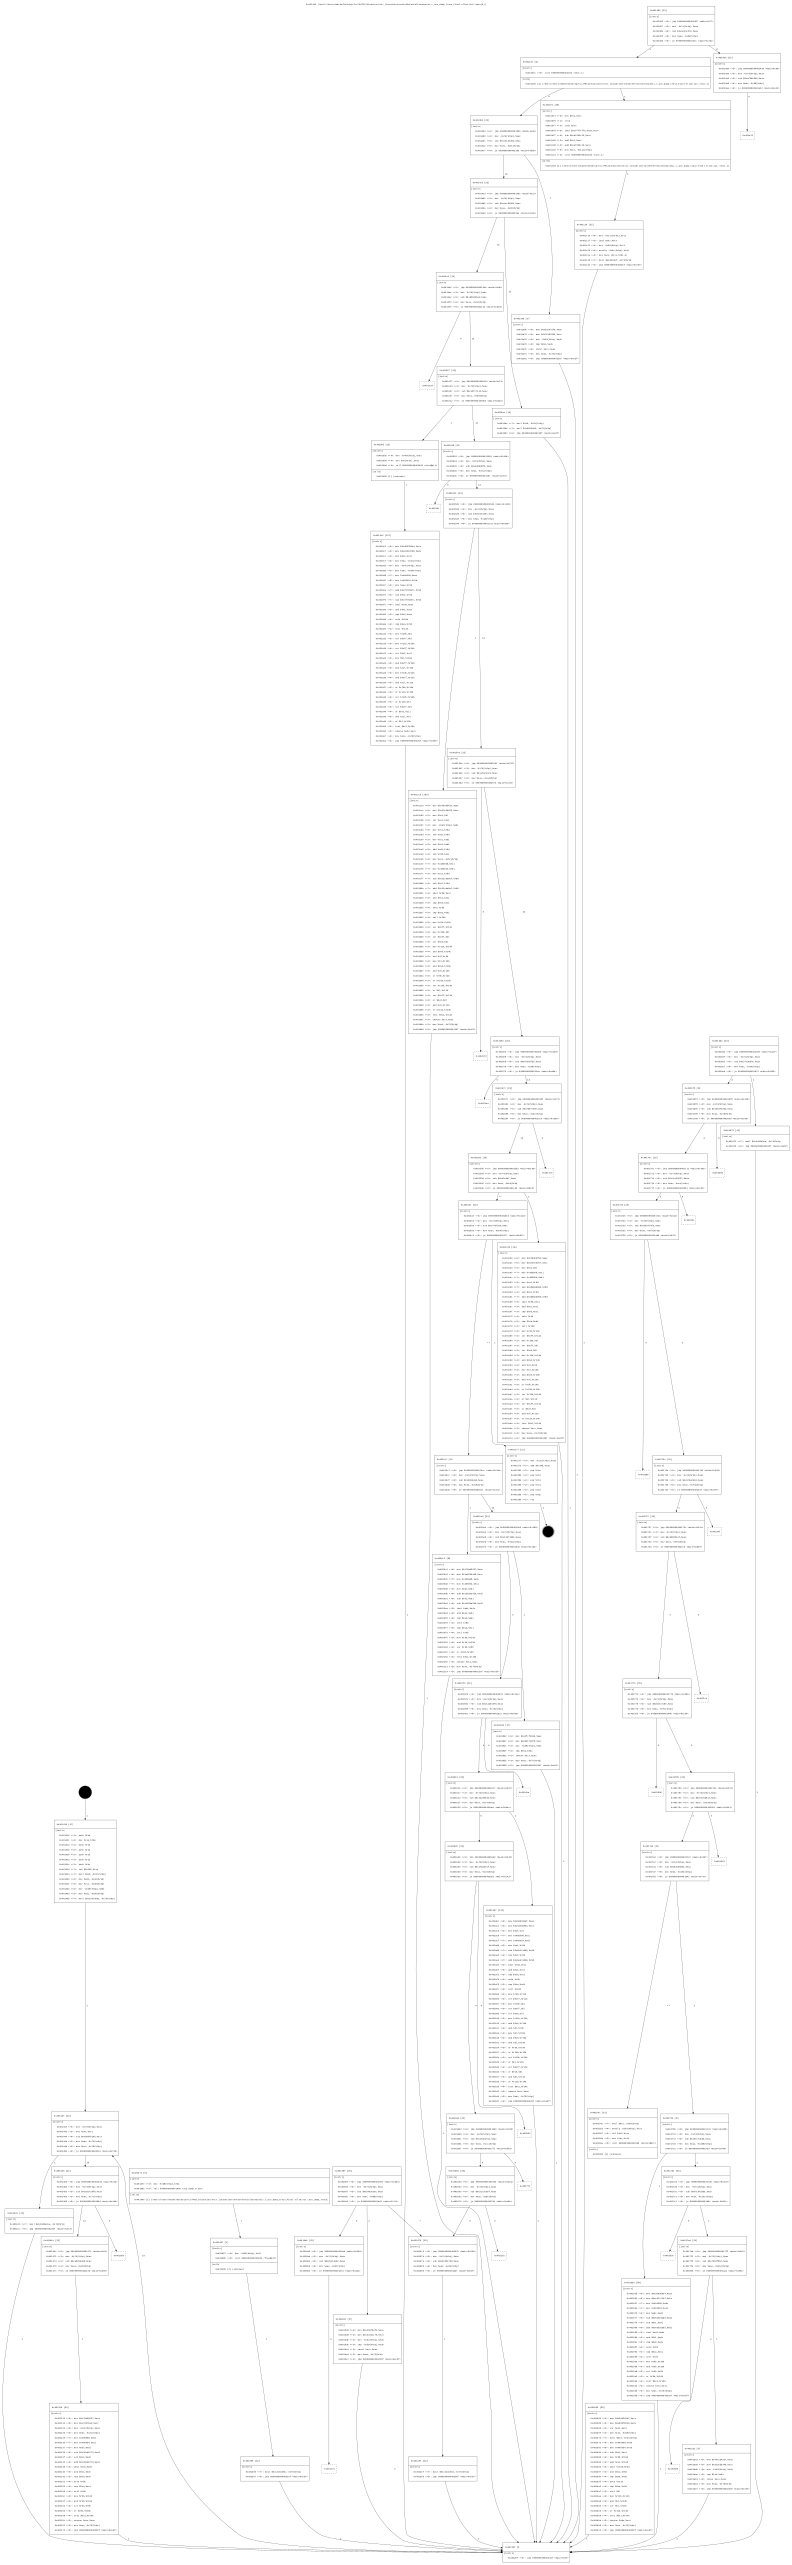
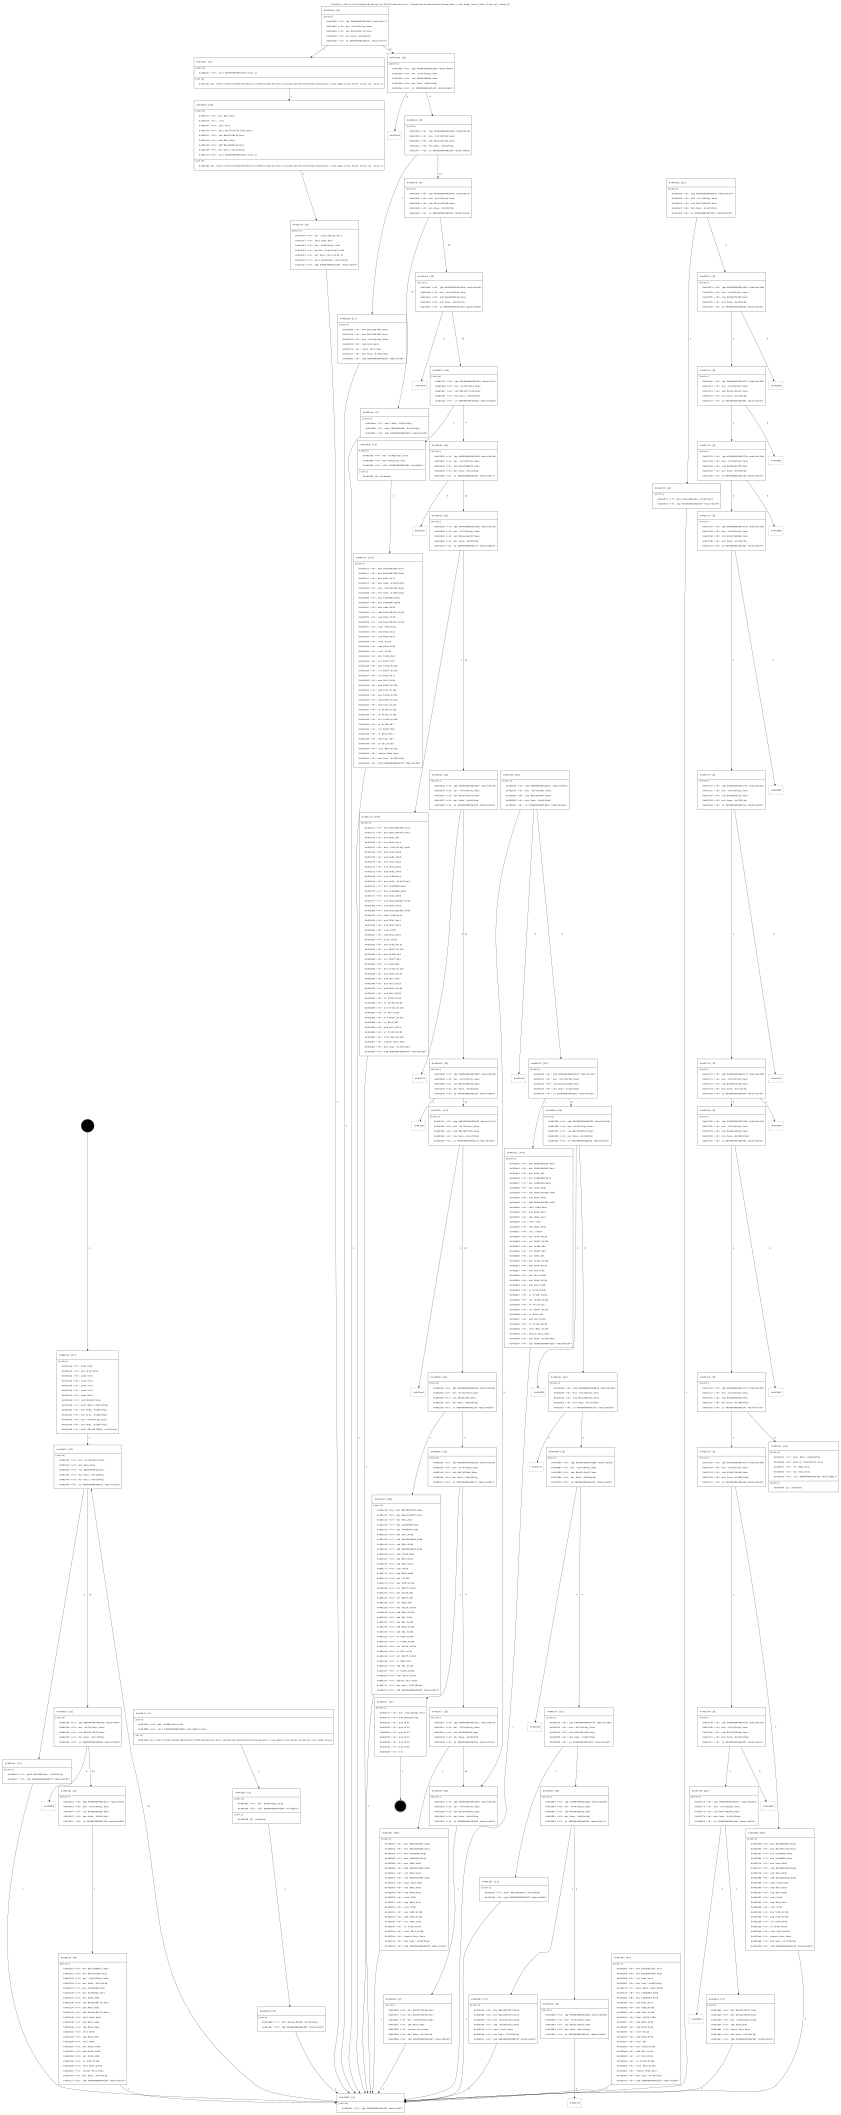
edge "0x401bec [5]" -> "0x4014b4 [25]": now "0x40149b [25]" -> "0x4014b4 [25]"
edge "0x4015e0 [25]" -> "0x4015f9 [25]": reversed
edge "0x40168f [25]" -> "0x401676 [25]": reversed
